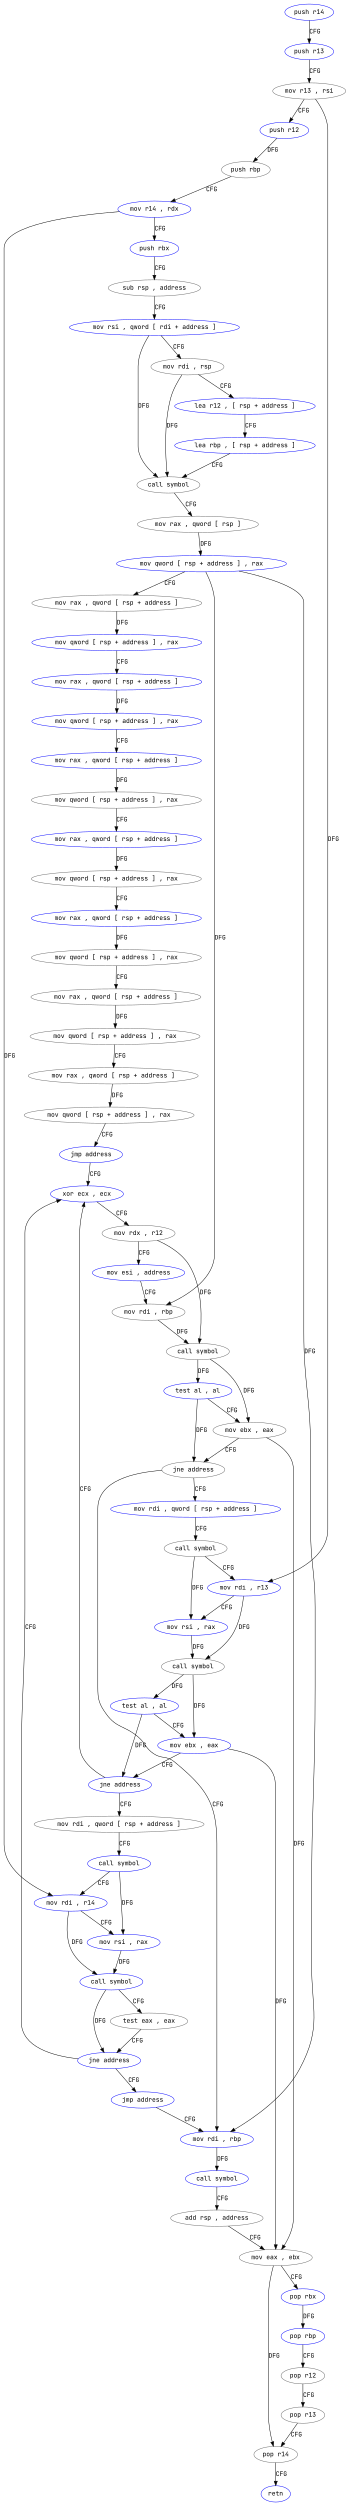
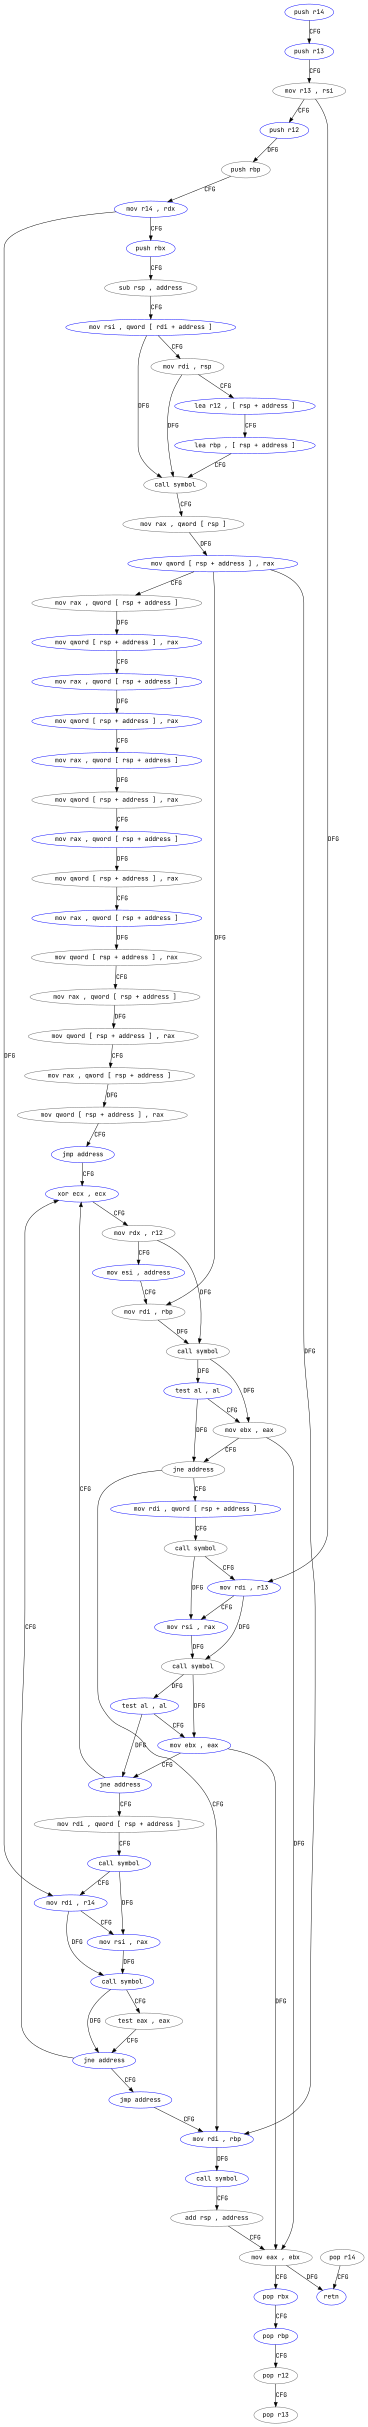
edge "pop rbx" -> "pop rbp": label "DFG" -> "CFG"
edge "mov eax , ebx" -> "pop r14": now "mov eax , ebx" -> "retn"
edge "pop r13" -> "pop r14": removed, label "CFG"
